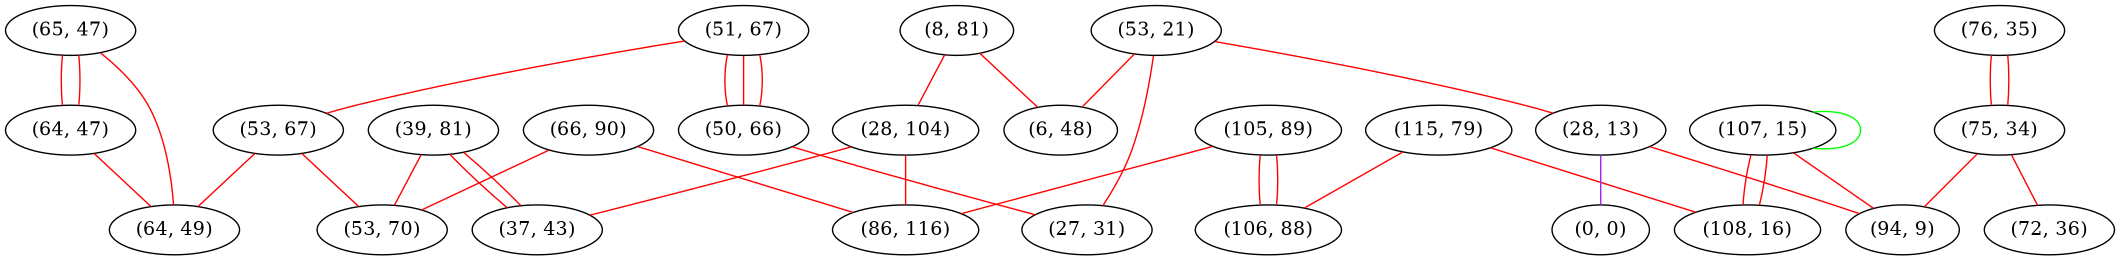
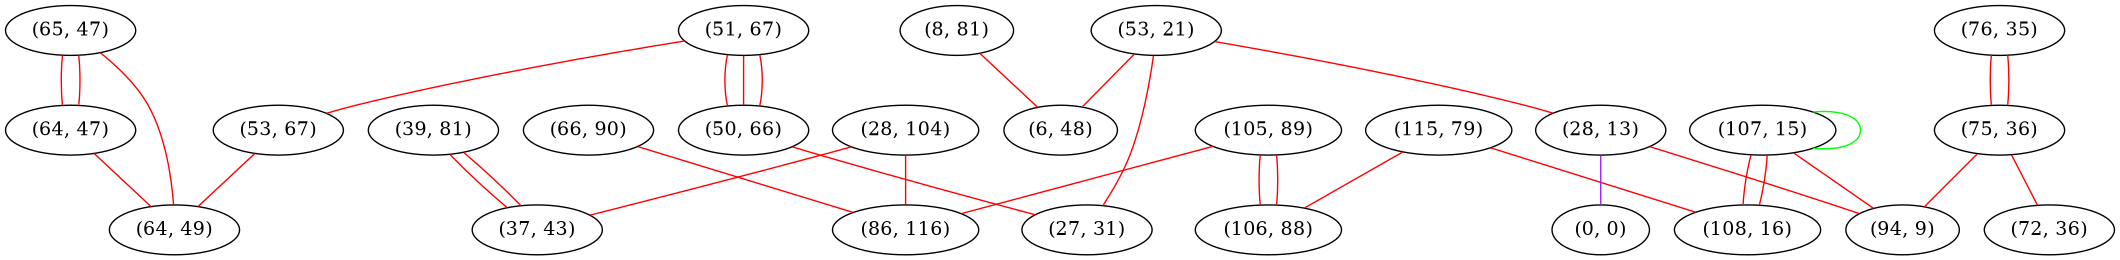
edge "(8, 81)" -- "(28, 104)": removed
node "(75, 34)": label "(75, 34)" -> "(75, 36)"
node "(53, 70)": removed
